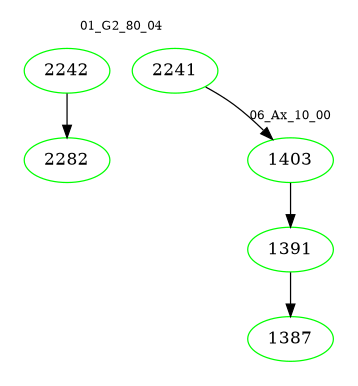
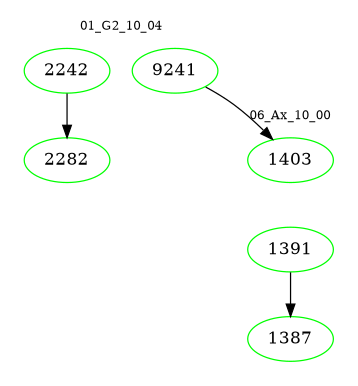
cluster "01_G2_80_04": label "01_G2_80_04" -> "01_G2_10_04"
node "2241": label "2241" -> "9241"
edge "1403" -> "1391": removed
